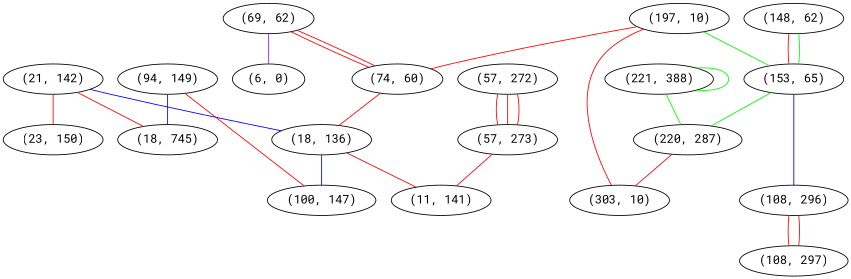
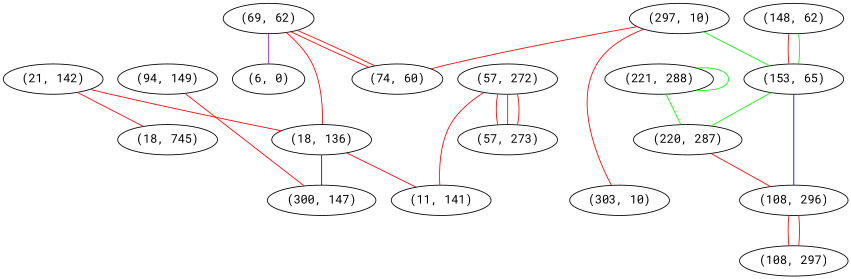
node "(197, 10)": label "(197, 10)" -> "(297, 10)"
node "(221, 388)": label "(221, 388)" -> "(221, 288)"
edge "(74, 60)" -- "(18, 136)": now "(69, 62)" -- "(18, 136)"
edge "(21, 142)" -- "(18, 136)": color blue -> red
edge "(94, 149)" -- "(18, 745)": removed
node "(23, 150)": removed
edge "(57, 273)" -- "(11, 141)": now "(57, 272)" -- "(11, 141)"
edge "(220, 287)" -- "(303, 10)": now "(220, 287)" -- "(108, 296)"
node "(100, 147)": label "(100, 147)" -> "(300, 147)"
